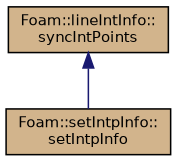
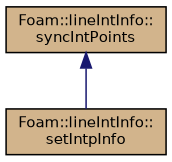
node "Foam::setIntpInfo:: setIntpInfo": label "Foam::setIntpInfo:: setIntpInfo" -> "Foam::lineIntInfo:: setIntpInfo"
